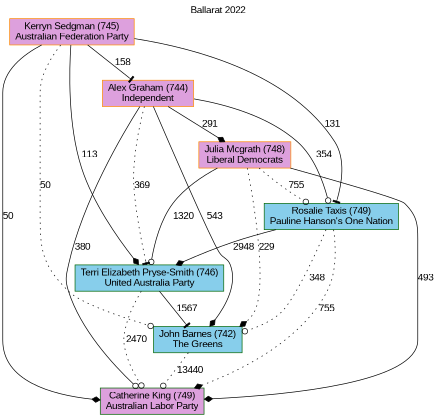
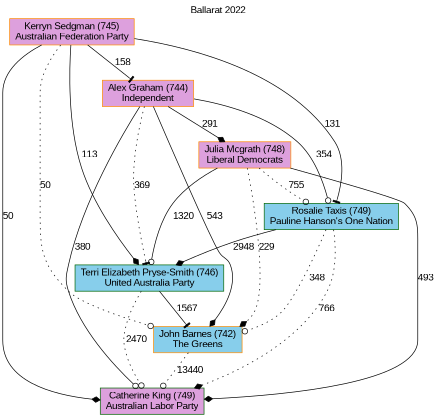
edge "Rosalie Taxis (749) Pauline Hanson's One Nation" -> "Catherine King (749) Australian Labor Party": label "755" -> "766"
node "John Barnes (742) The Greens": color darkgreen -> darkorange
